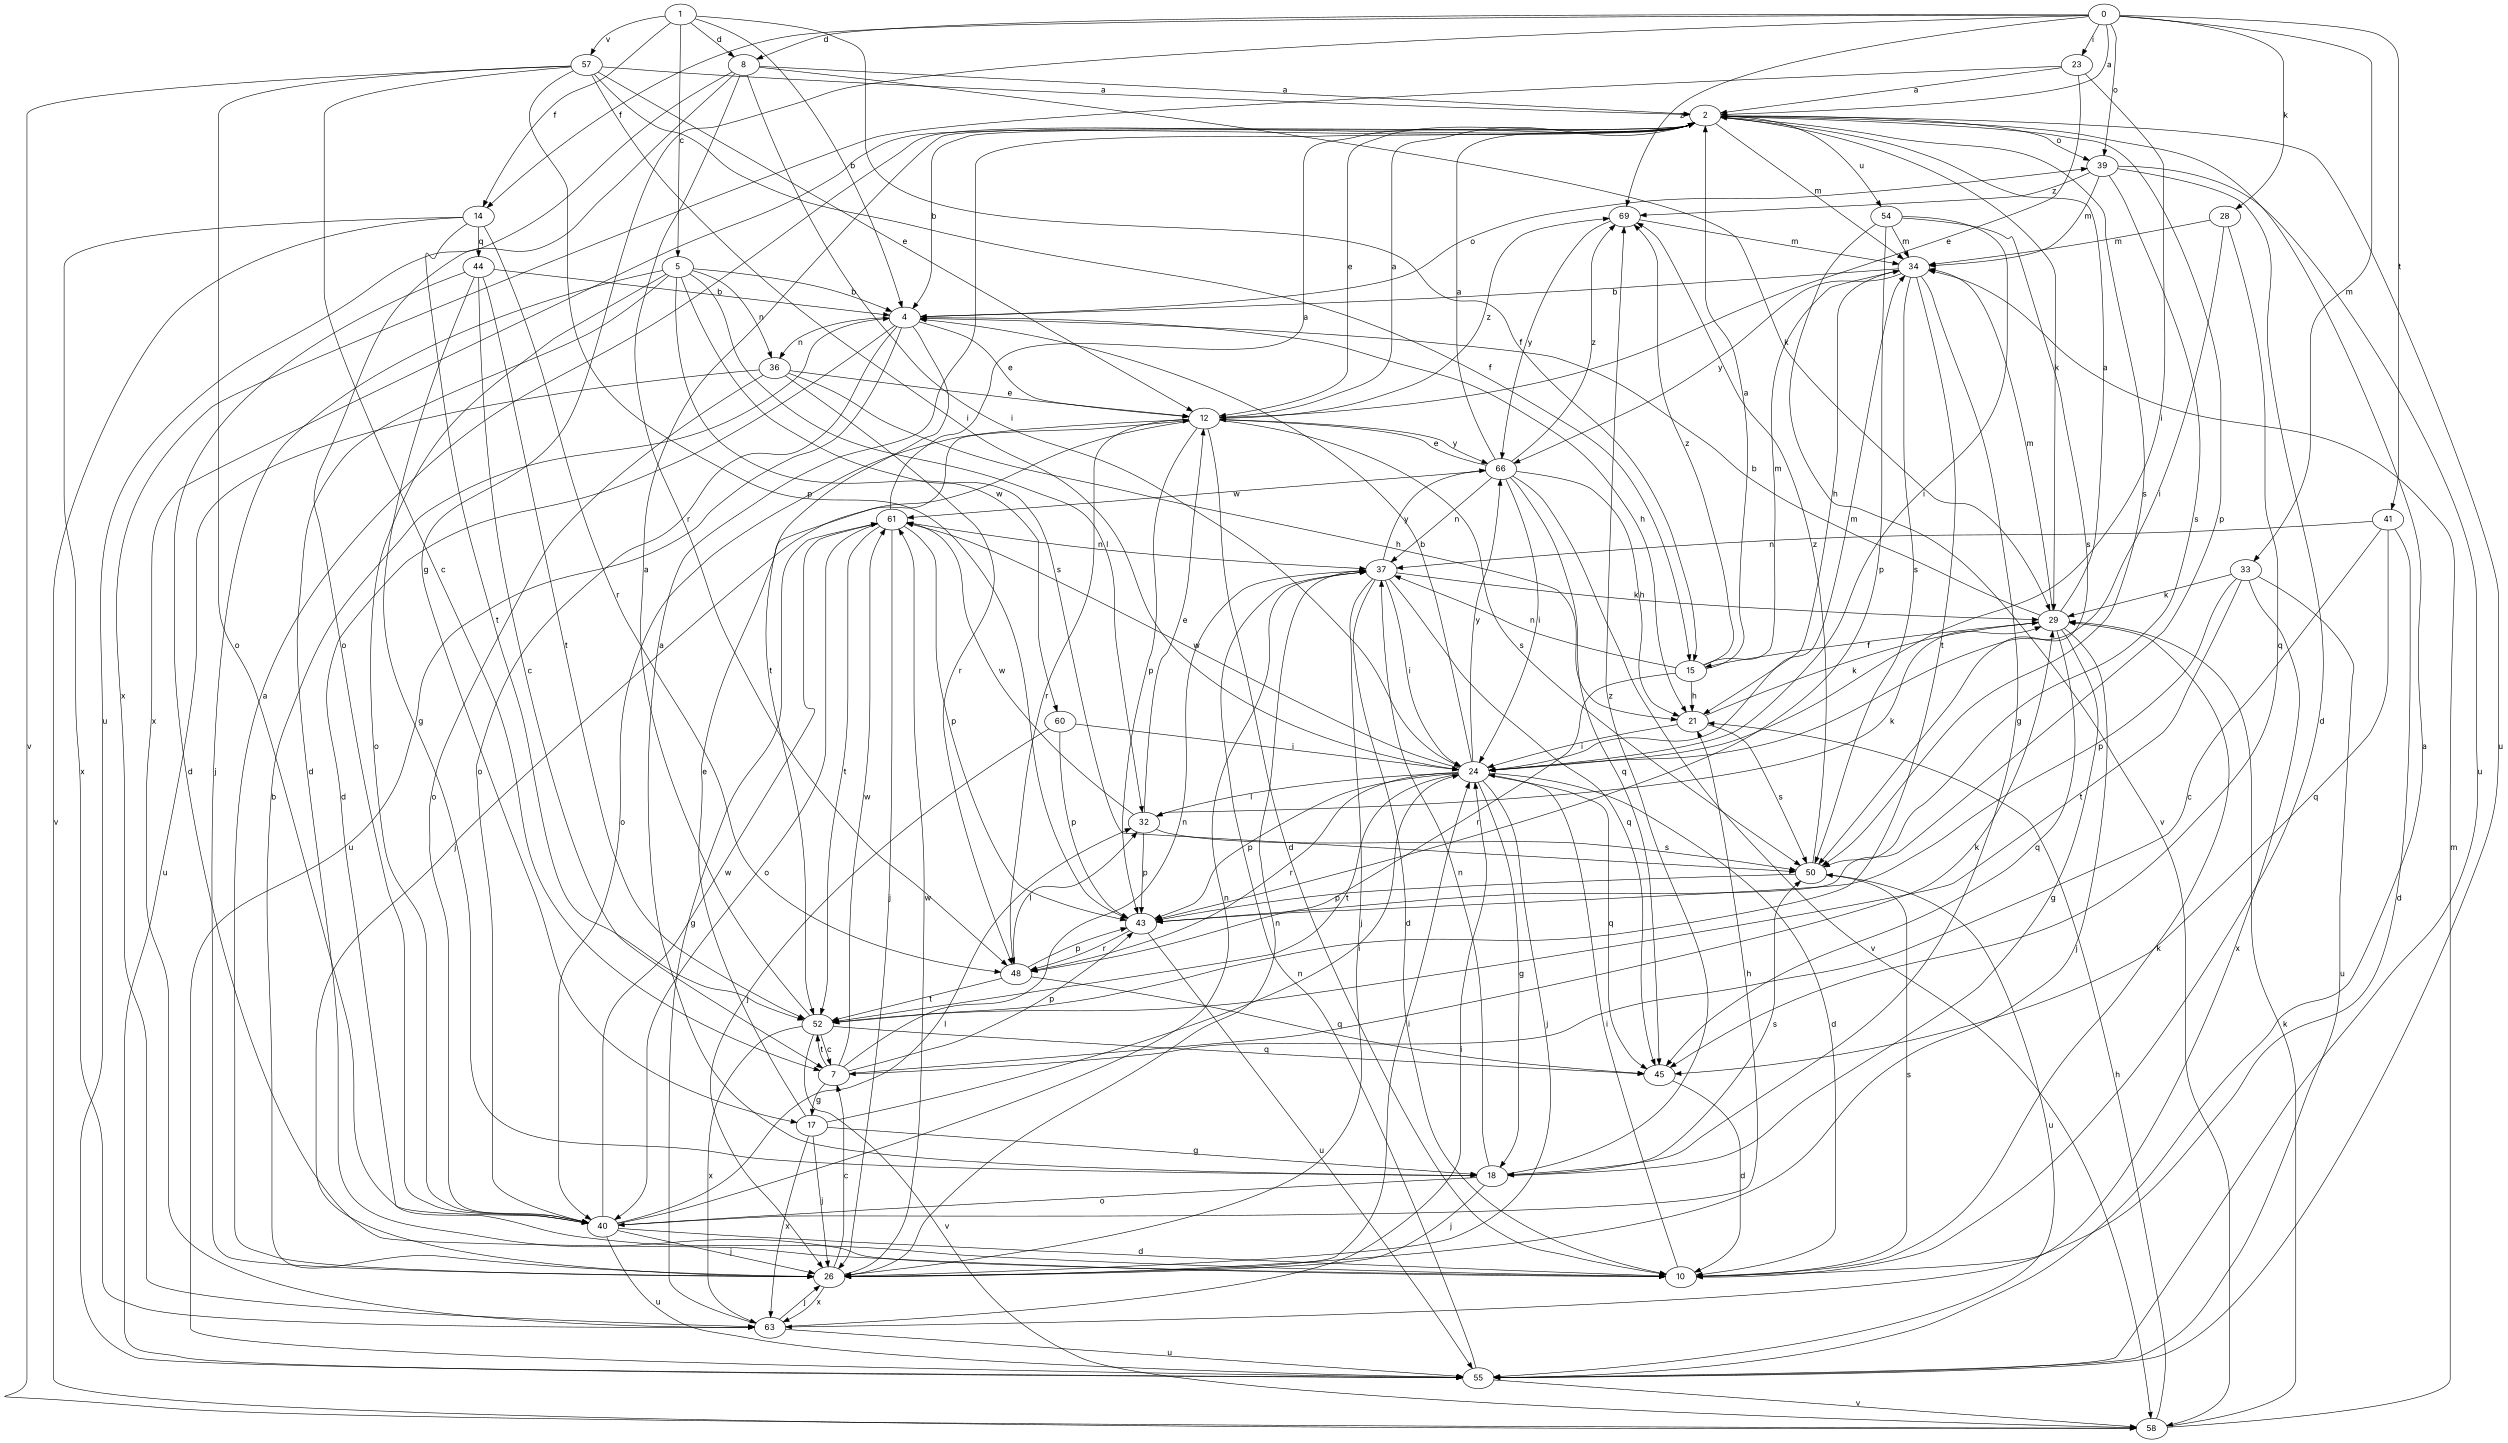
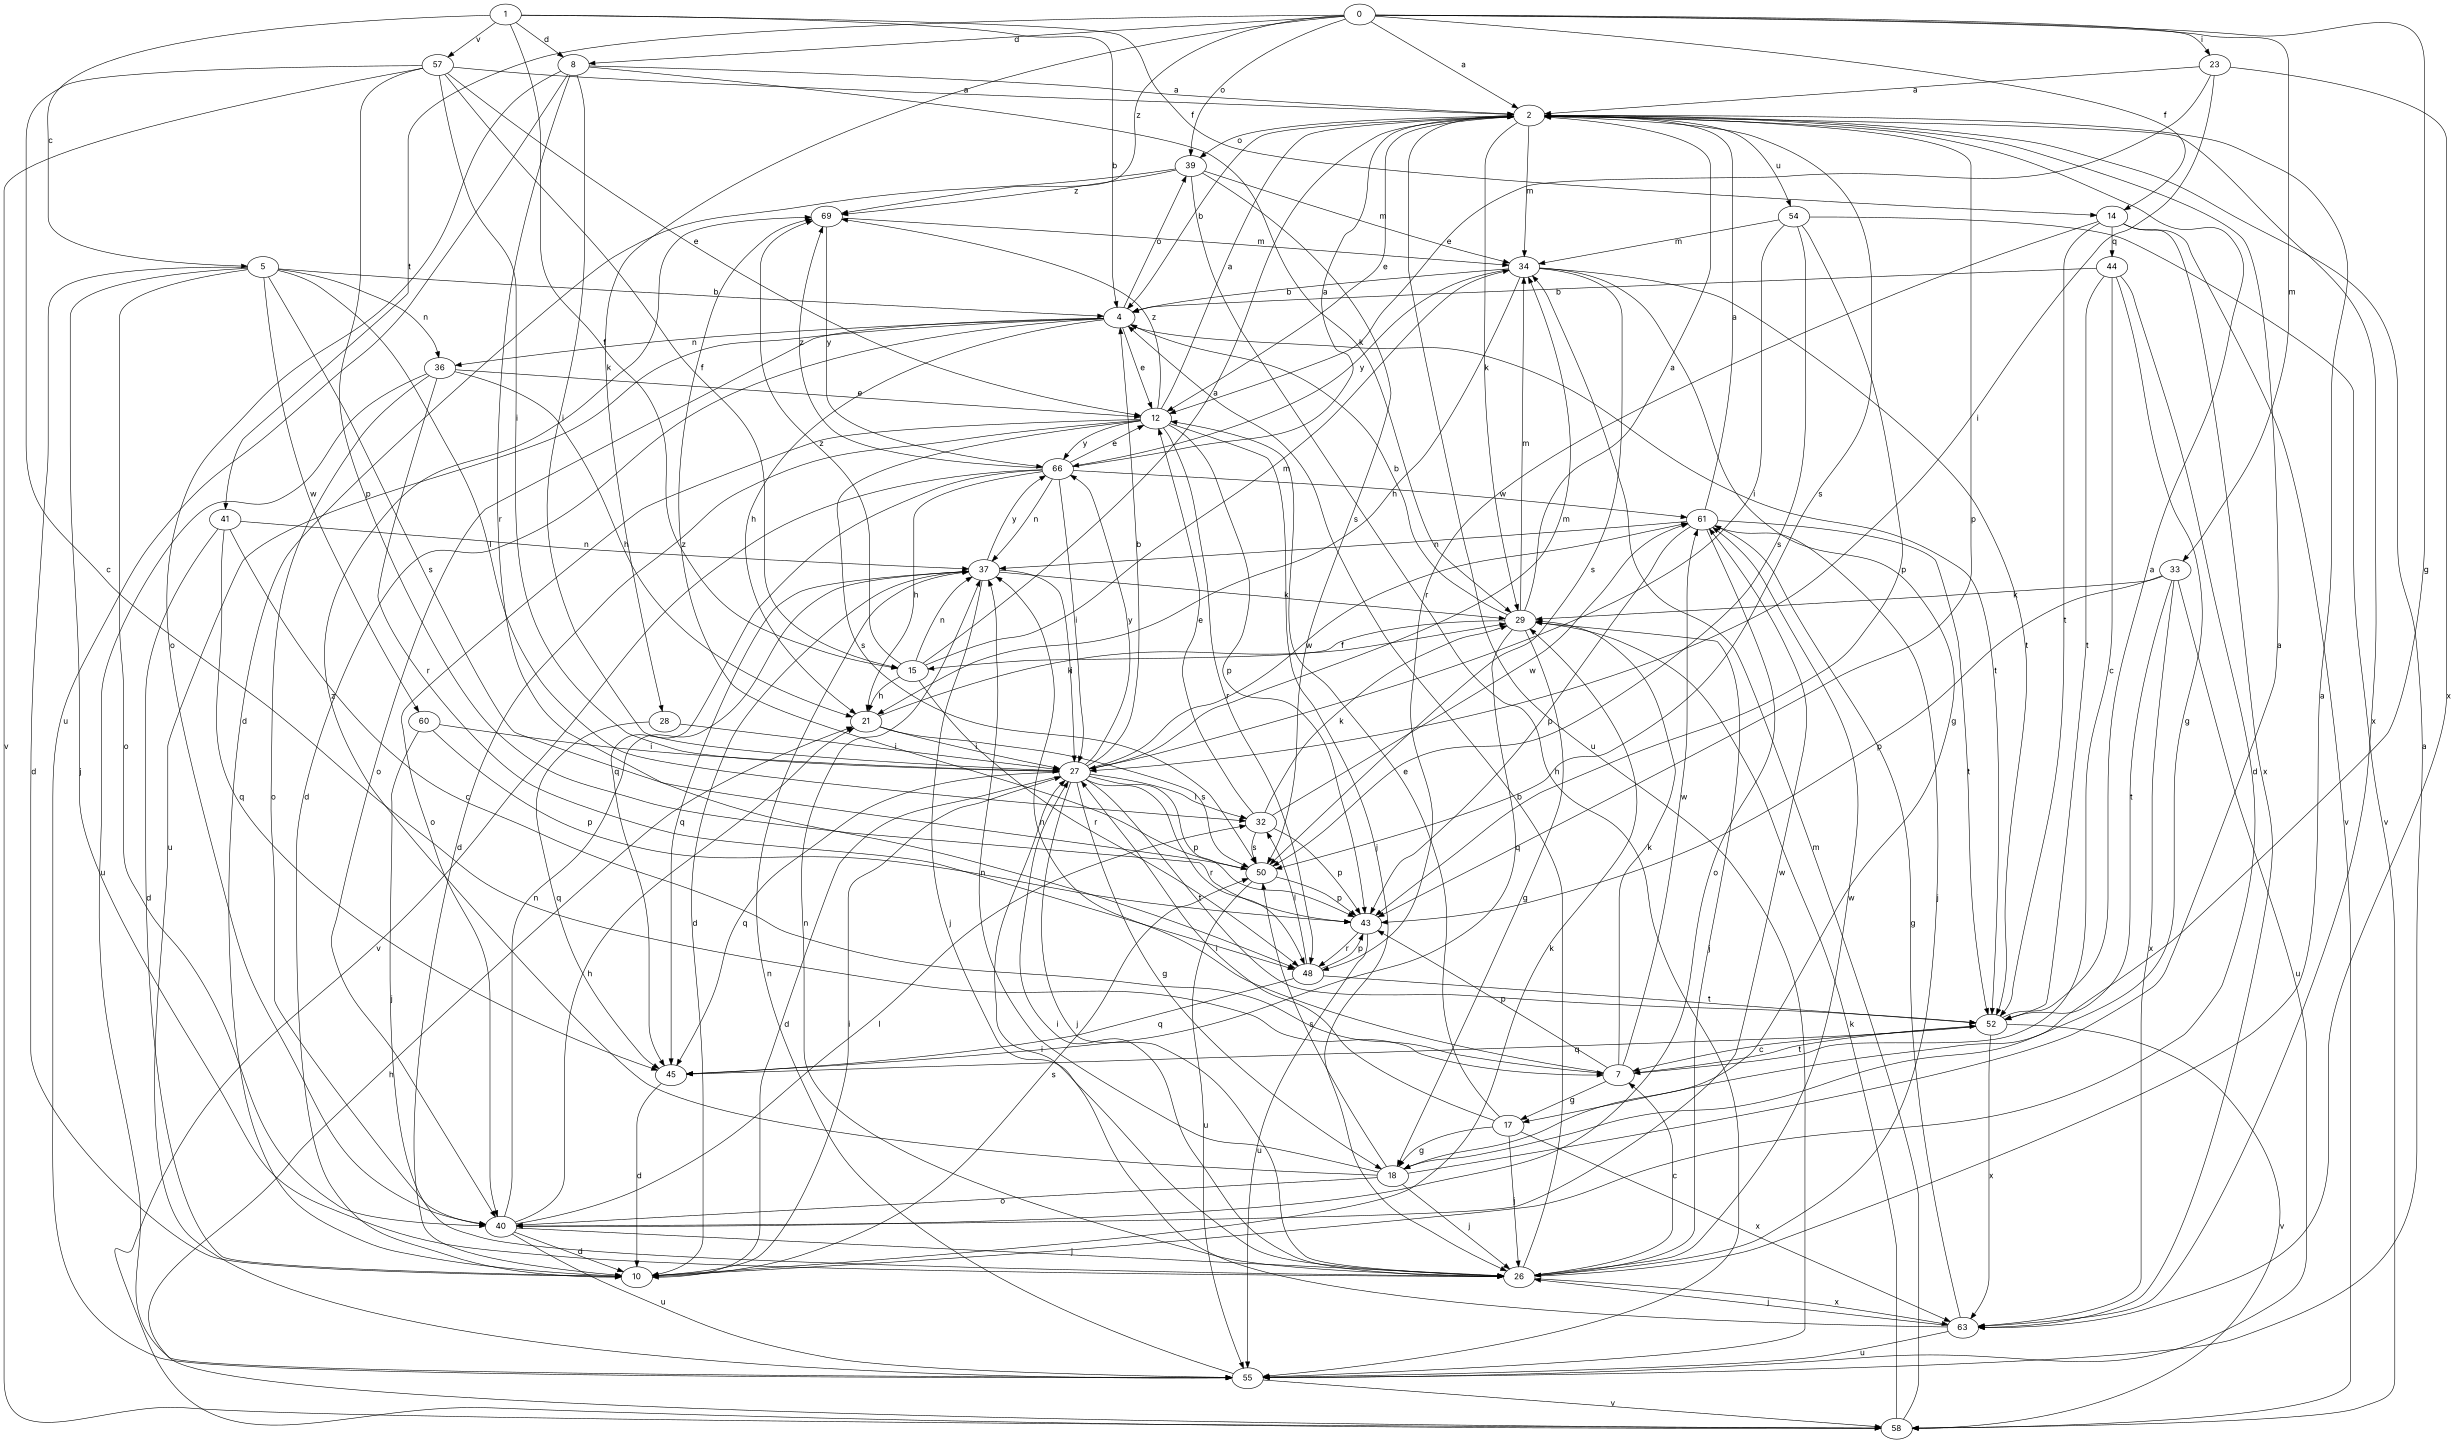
edge "28" -> "34": removed, label "m"
edge "57" -> "40": removed, label "o"
node "24": label "24" -> "27"
edge "39" -> "55": label "u" -> "h"
